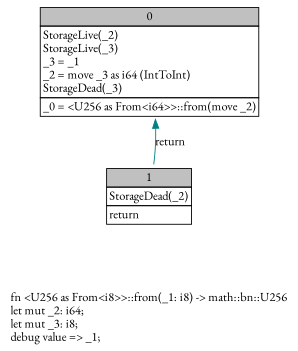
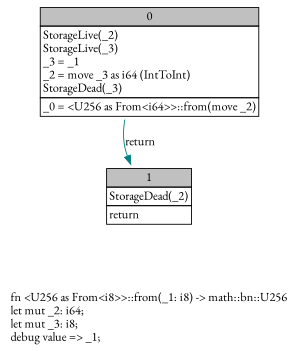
edge "1" -> "0": reversed
